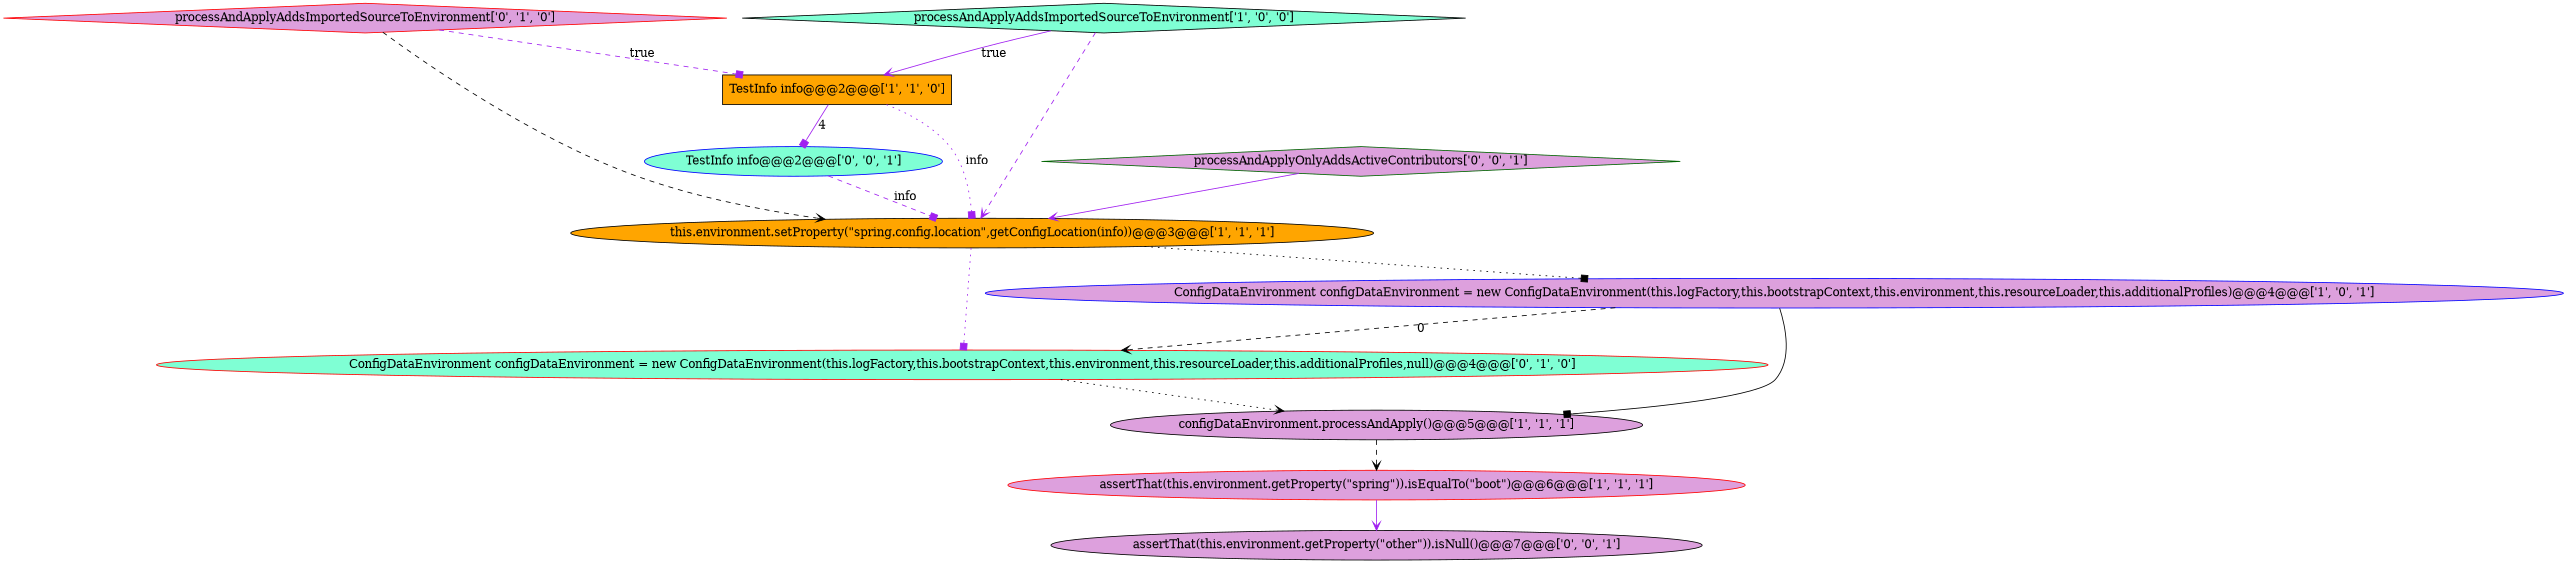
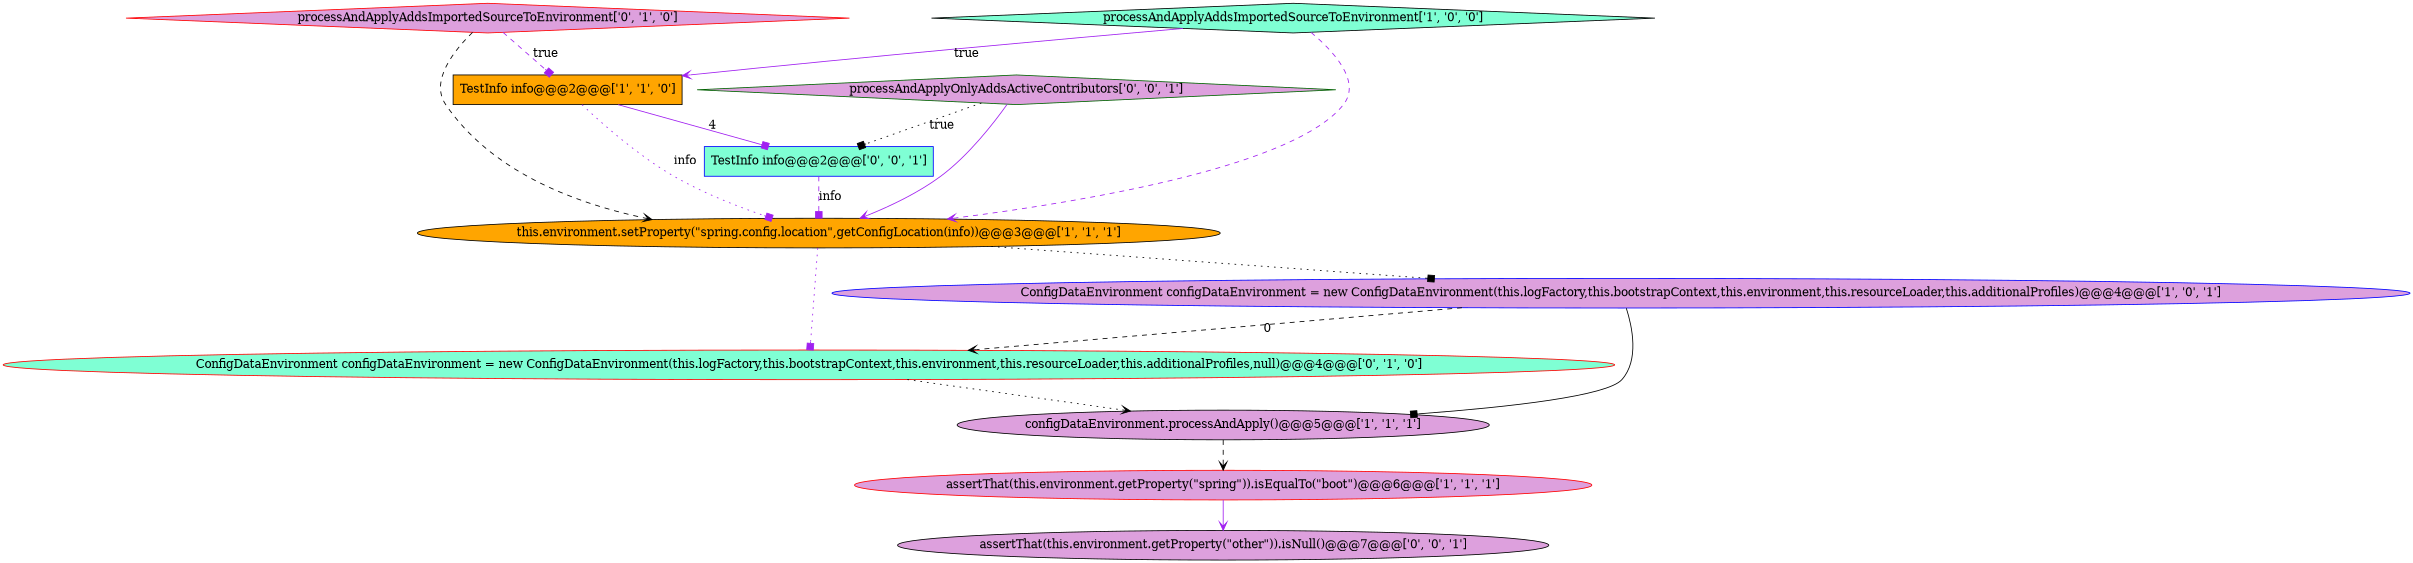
edge "processAndApplyOnlyAddsActiveContributors['0', '0', '1']" -> "TestInfo info@@@2@@@['0', '0', '1']": added, label "true"
node "TestInfo info@@@2@@@['0', '0', '1']": shape ellipse -> box
